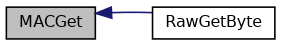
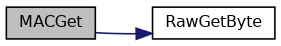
edge "RawGetByte" -> "MACGet": reversed
